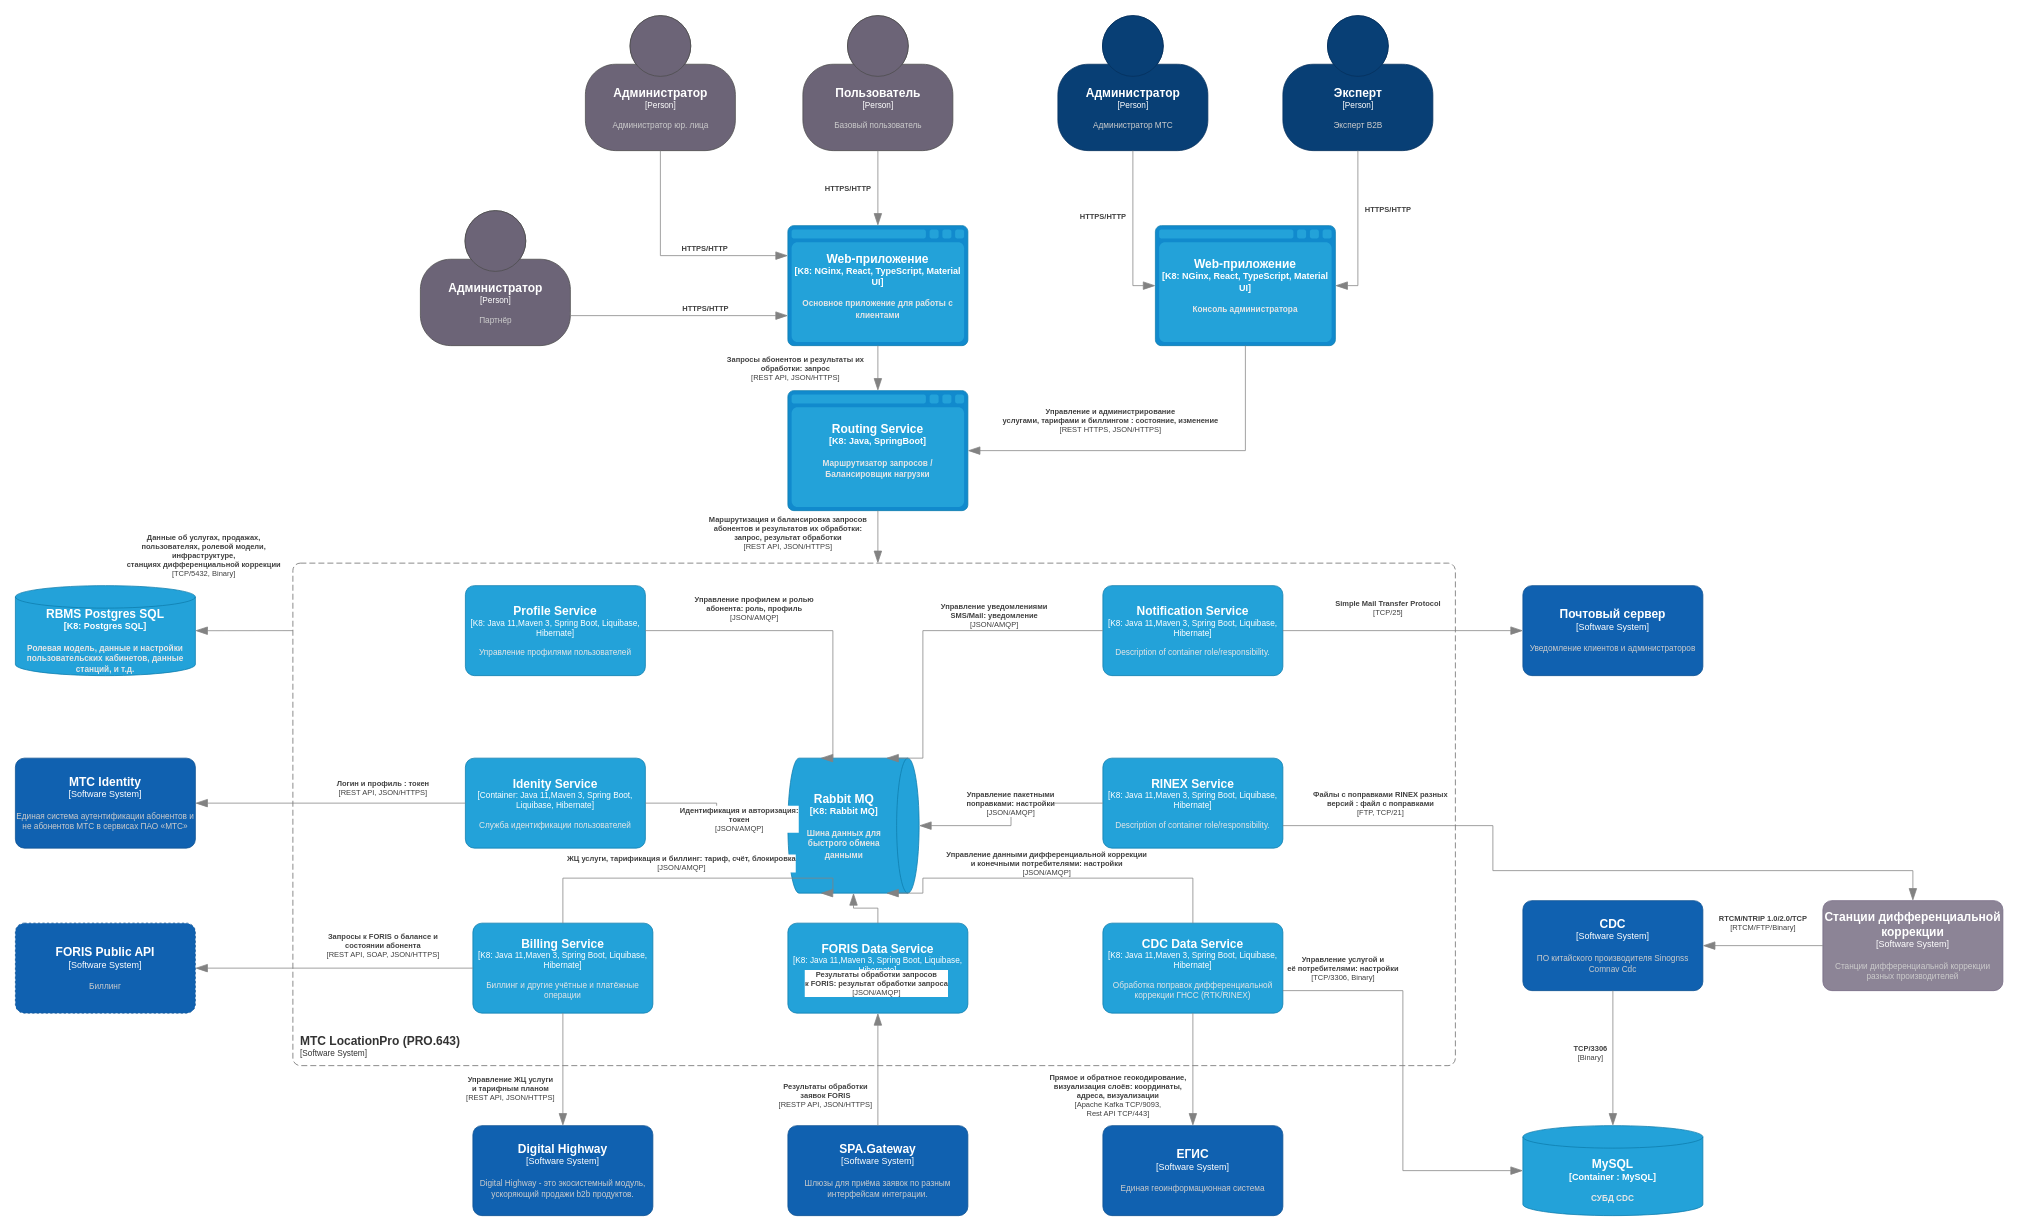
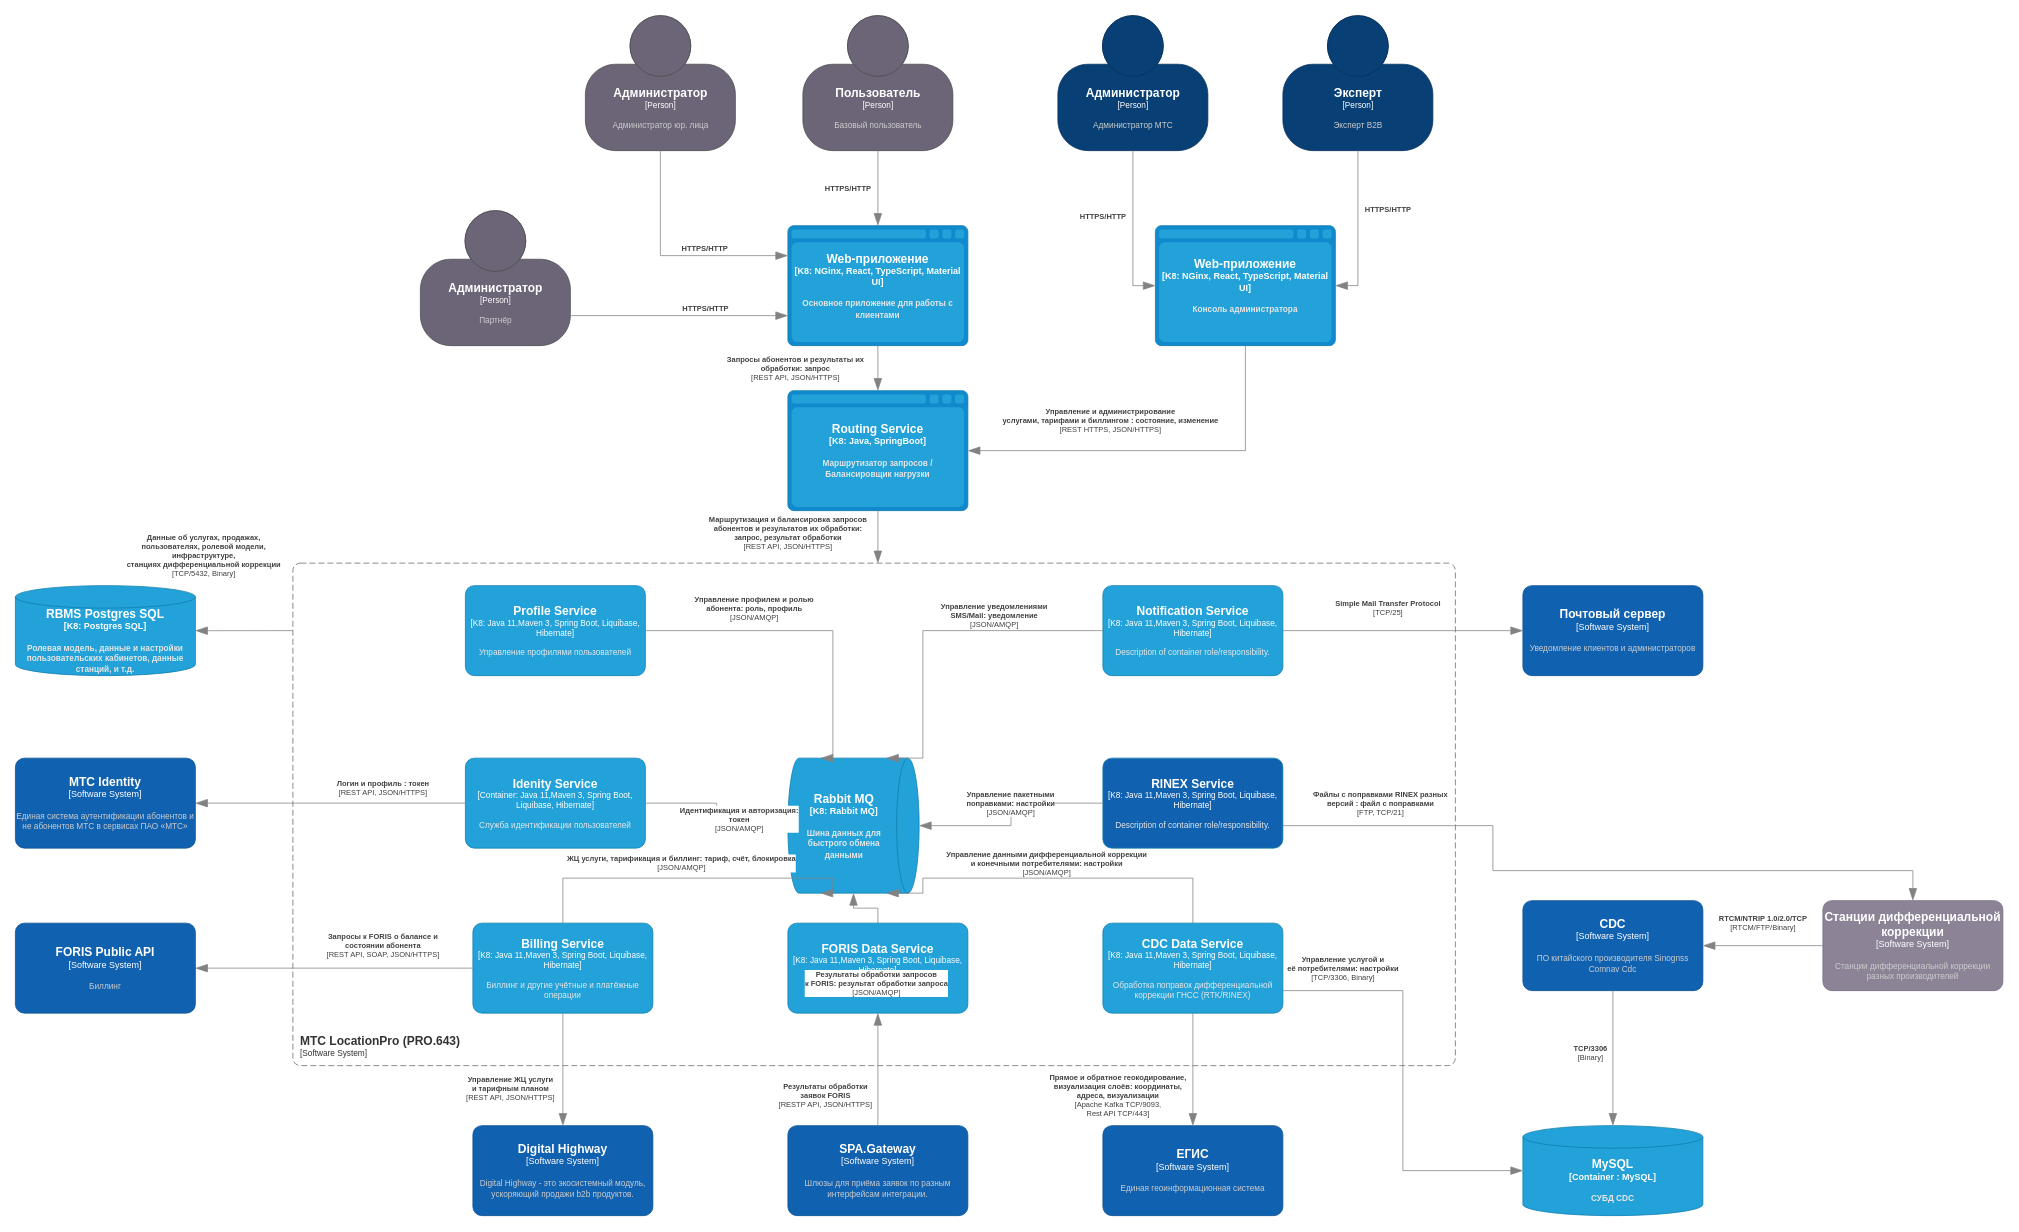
node "RINEX Service [K8: Java 11,Maven 3, Spring Boot, Liquibase, Hibernate] Description of container role/responsibility.": fillcolor #23a2d9 -> #1061b0
node "FORIS Public API [Software System] Биллинг": style dashed -> solid
